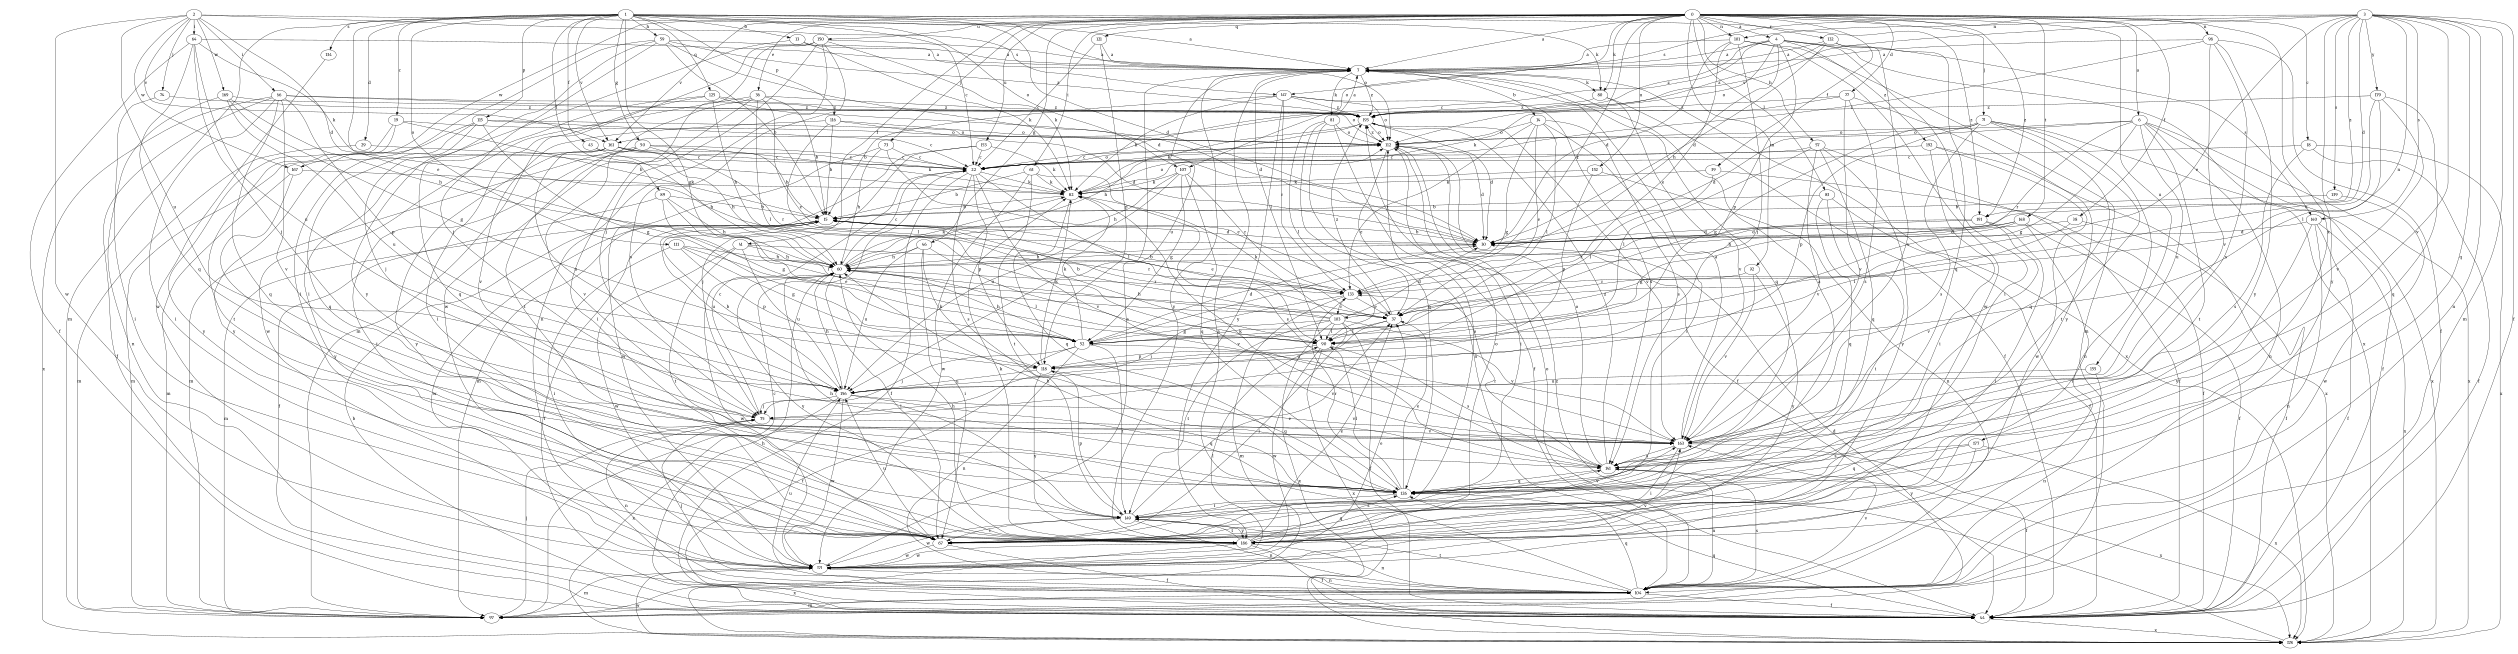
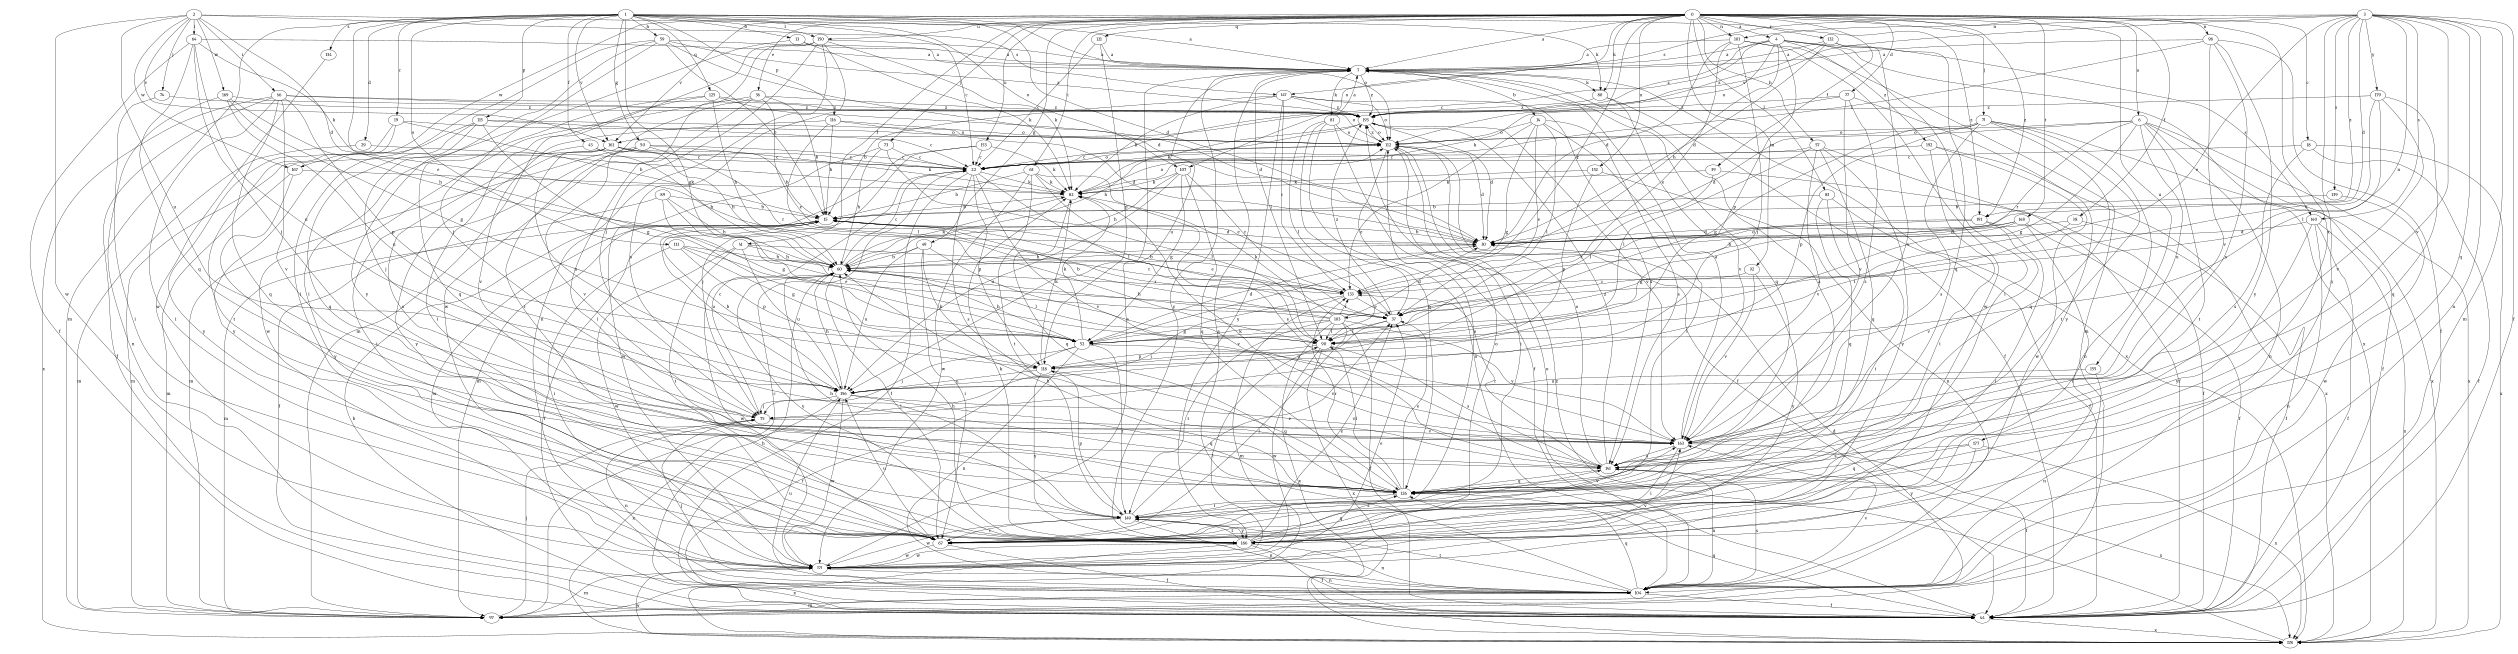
edge "1" -> "89": now "1" -> "150"
node "46": label "46" -> "49"
edge "36" -> "90": now "63" -> "90"
edge "133" -> "103": reversed
edge "43" -> "141": added, label "s"
